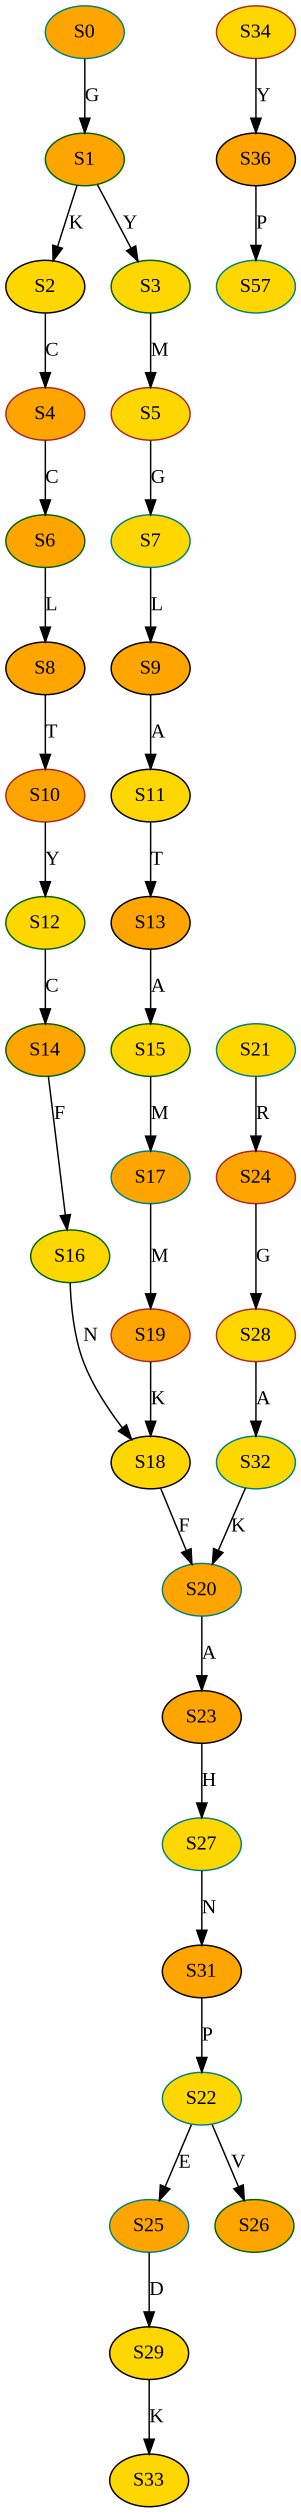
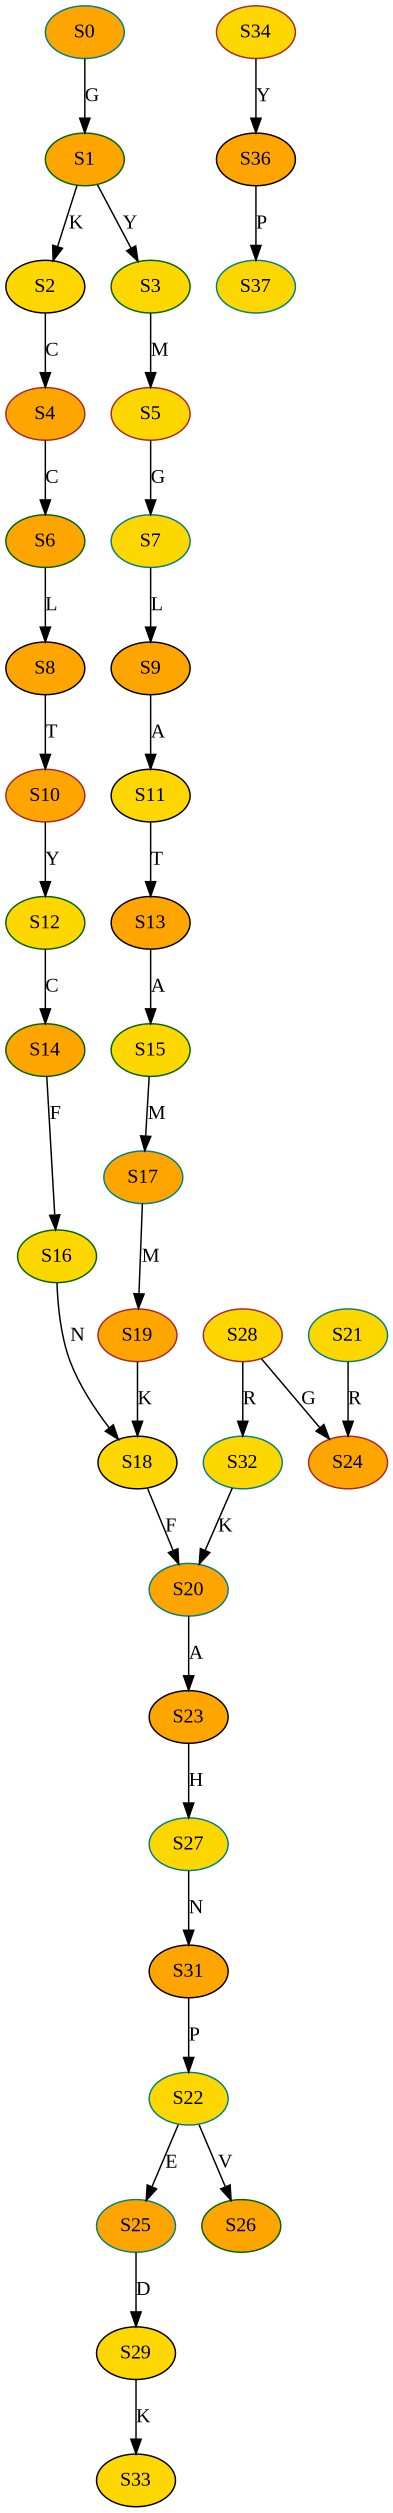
node "S57": label "S57" -> "S37"
edge "S24" -> "S28": reversed
edge "S28" -> "S32": label "A" -> "R"
